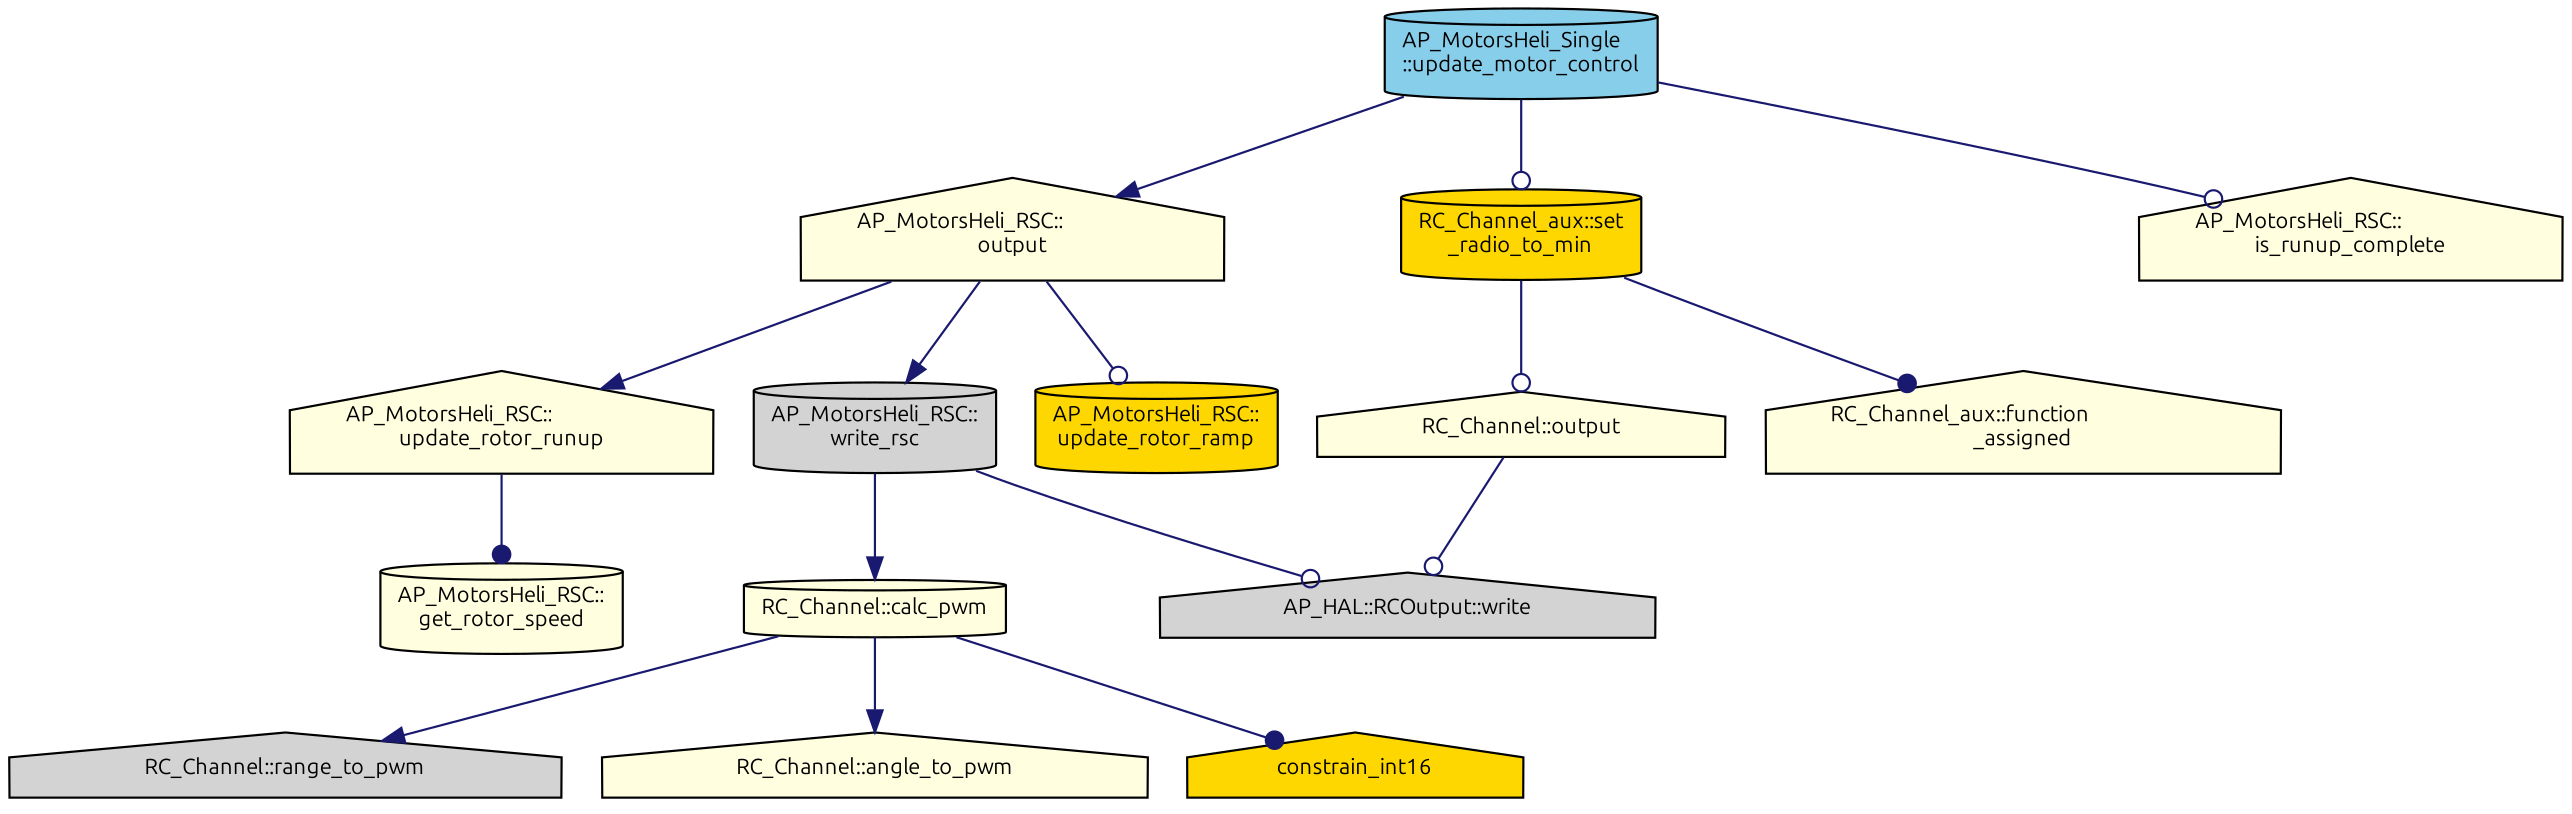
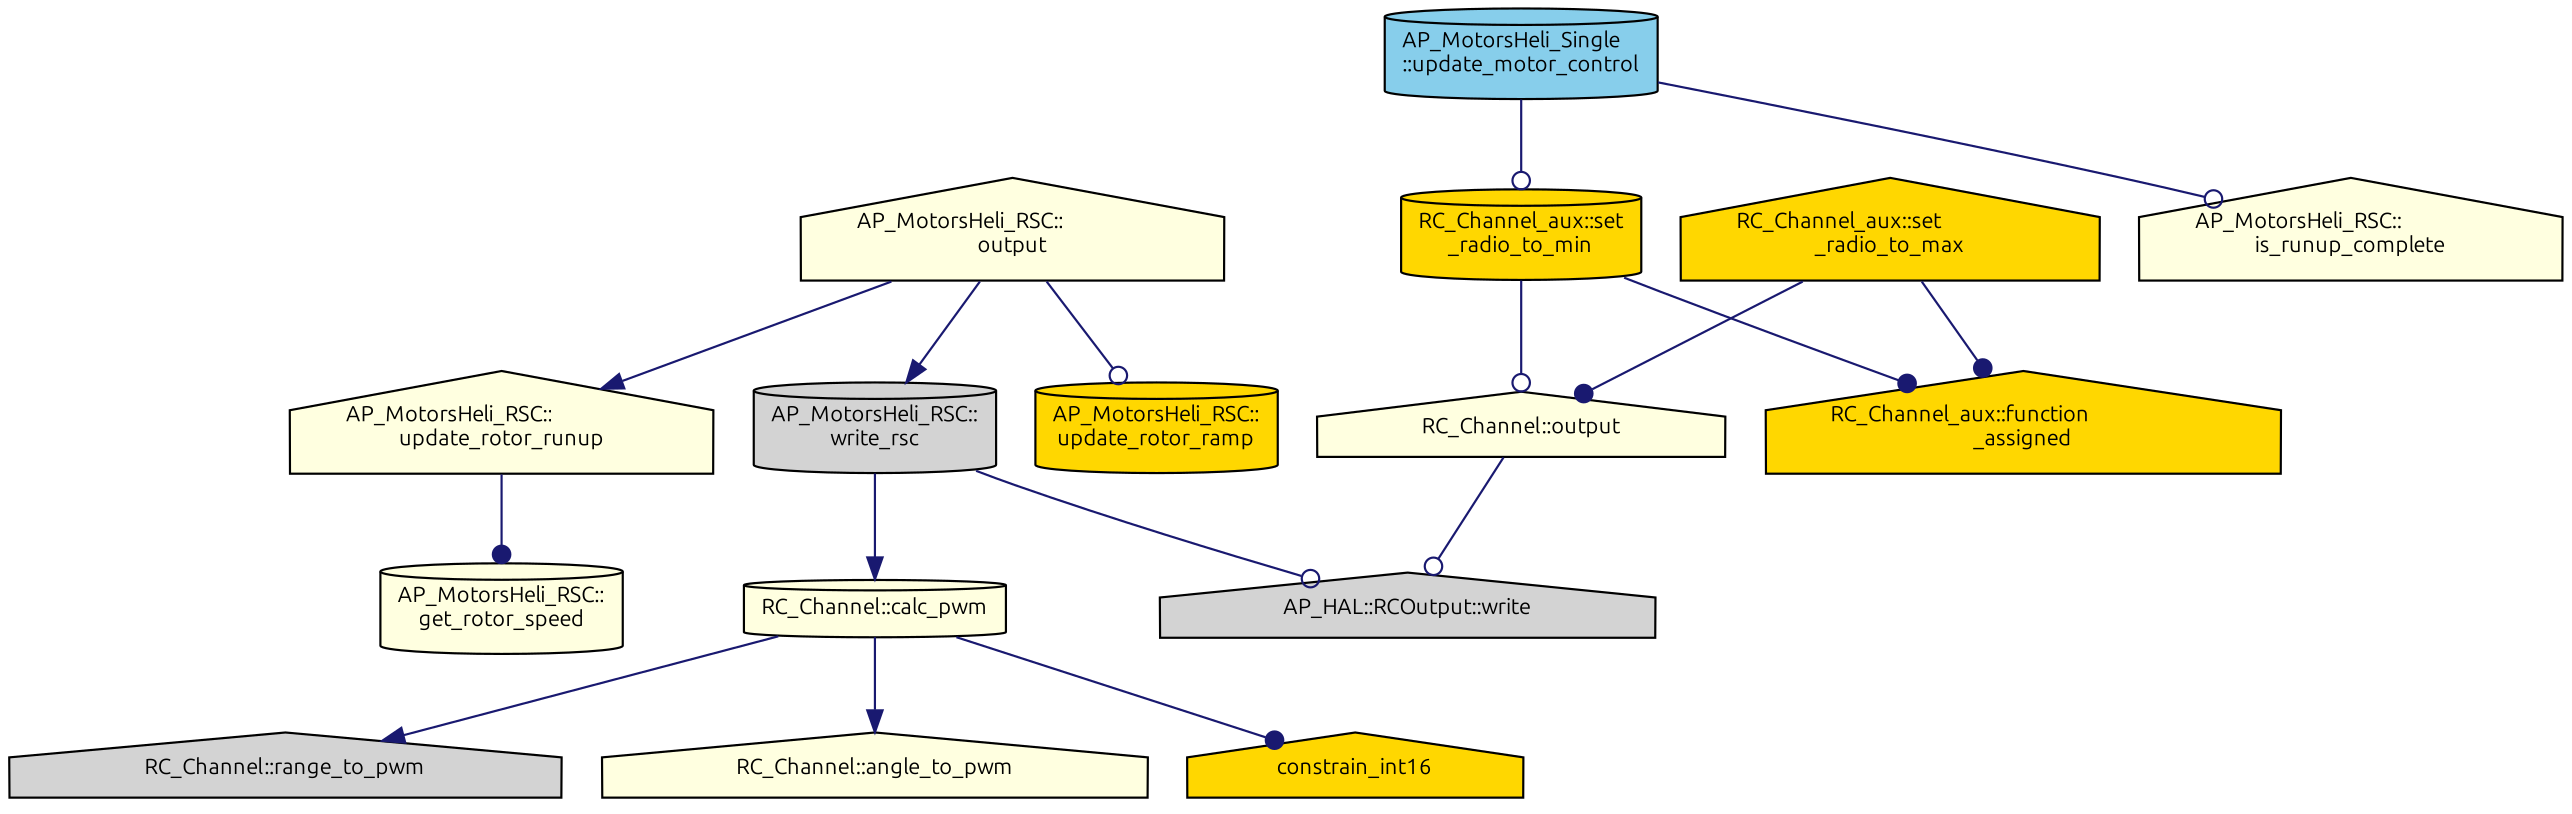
edge "AP_MotorsHeli_Single ::update_motor_control" -> "AP_MotorsHeli_RSC:: output": removed
node "RC_Channel_aux::set _radio_to_max": added
node "RC_Channel_aux::function _assigned": fillcolor lightyellow -> gold
